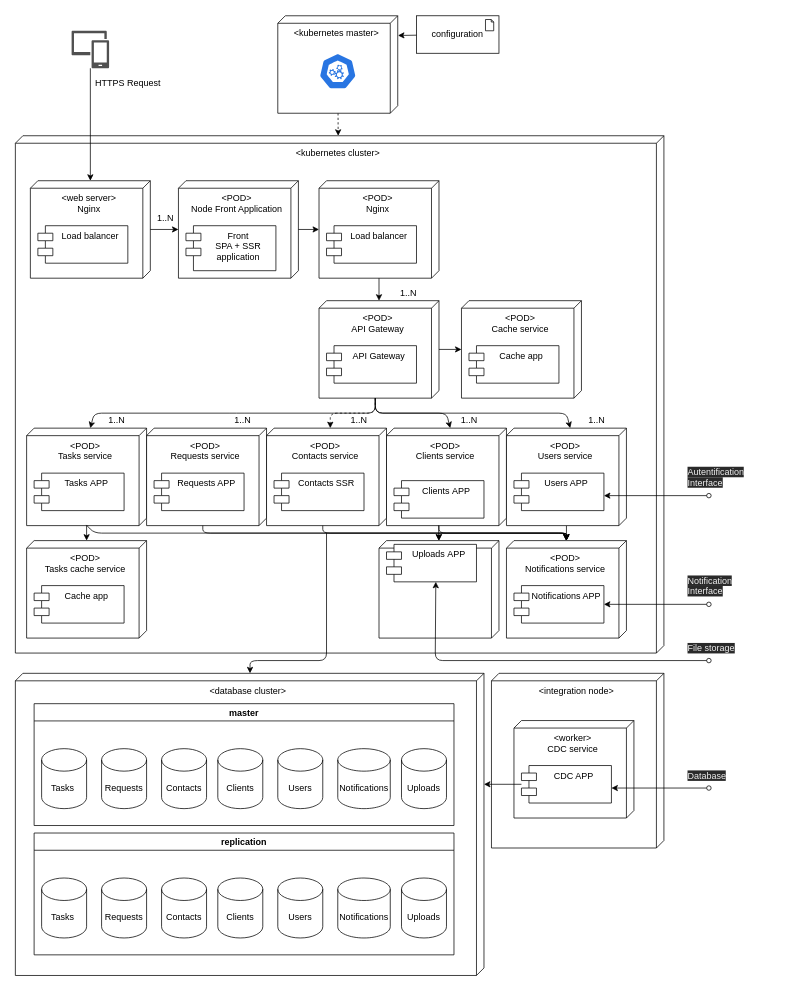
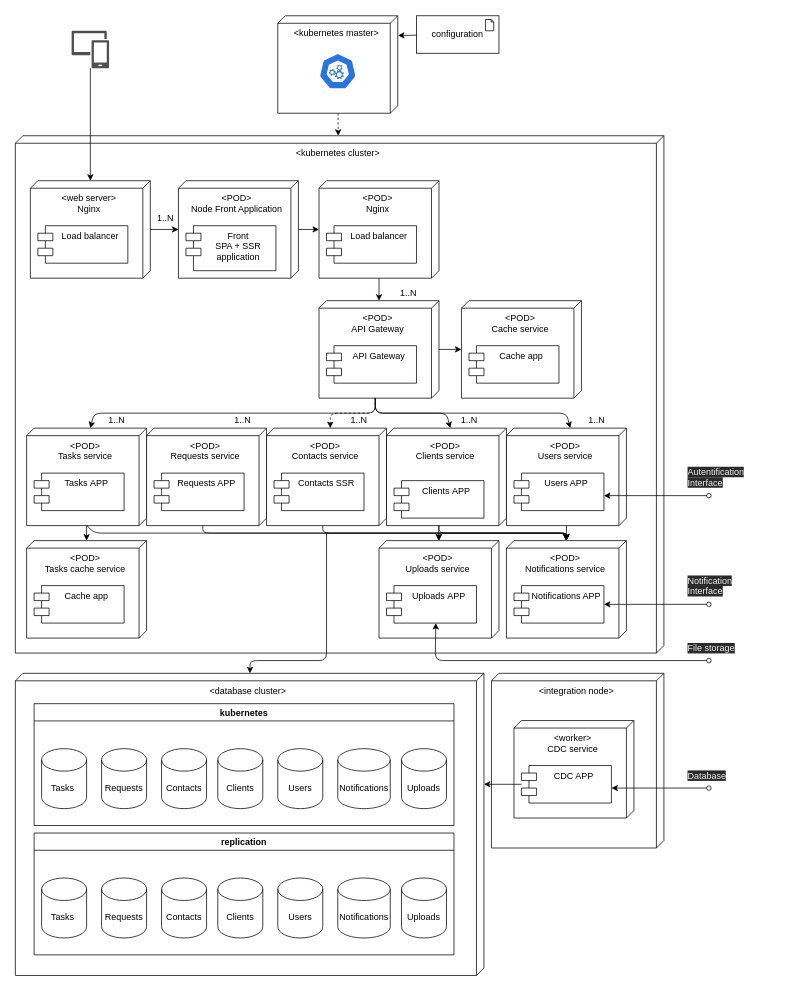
node "HTTPS Request": removed
node "Uploads APP": moved (432, 563) -> (432, 604)
node "master": label "master" -> "kubernetes"
